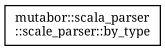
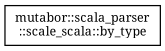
node "mutabor::scala_parser ::scale_parser::by_type": label "mutabor::scala_parser ::scale_parser::by_type" -> "mutabor::scala_parser ::scale_scala::by_type"
